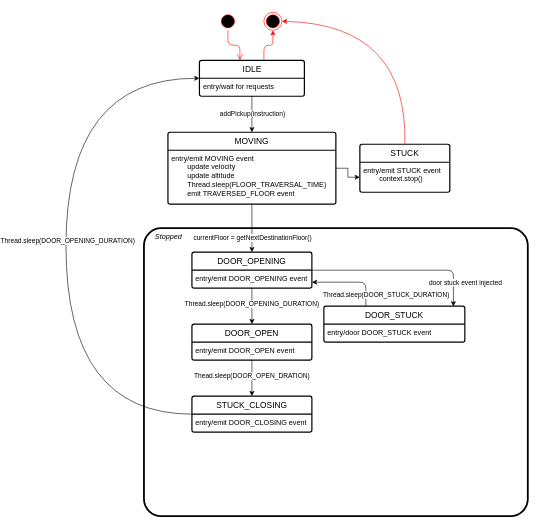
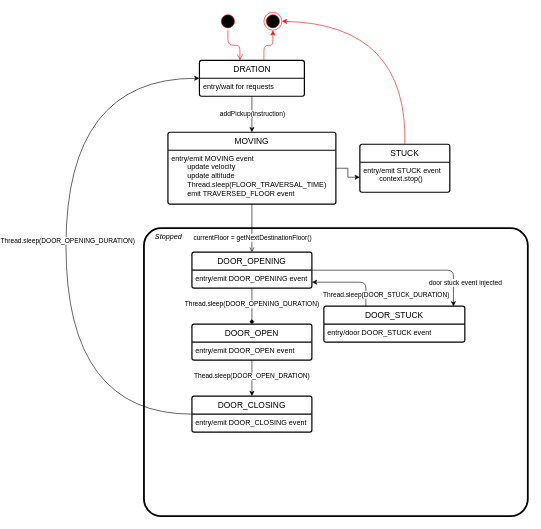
node "IDLE": label "IDLE" -> "DRATION"
edge "MOVING" -> "DOOR_OPENING": arrowhead classic -> open
edge "entry/emit DOOR_OPENING event" -> "DOOR_OPEN": arrowhead classic -> diamond
node "STUCK_CLOSING": label "STUCK_CLOSING" -> "DOOR_CLOSING"
